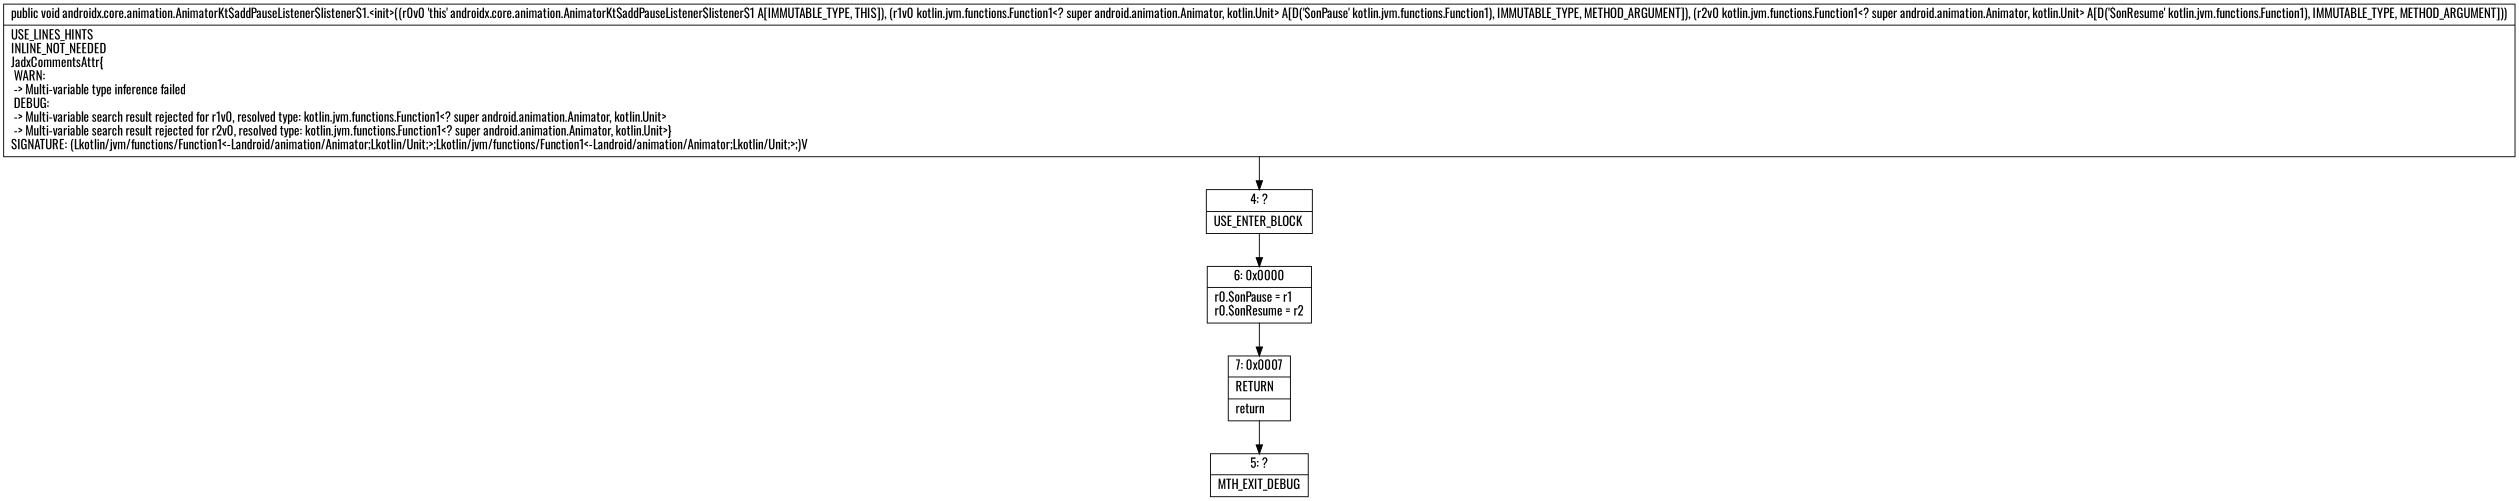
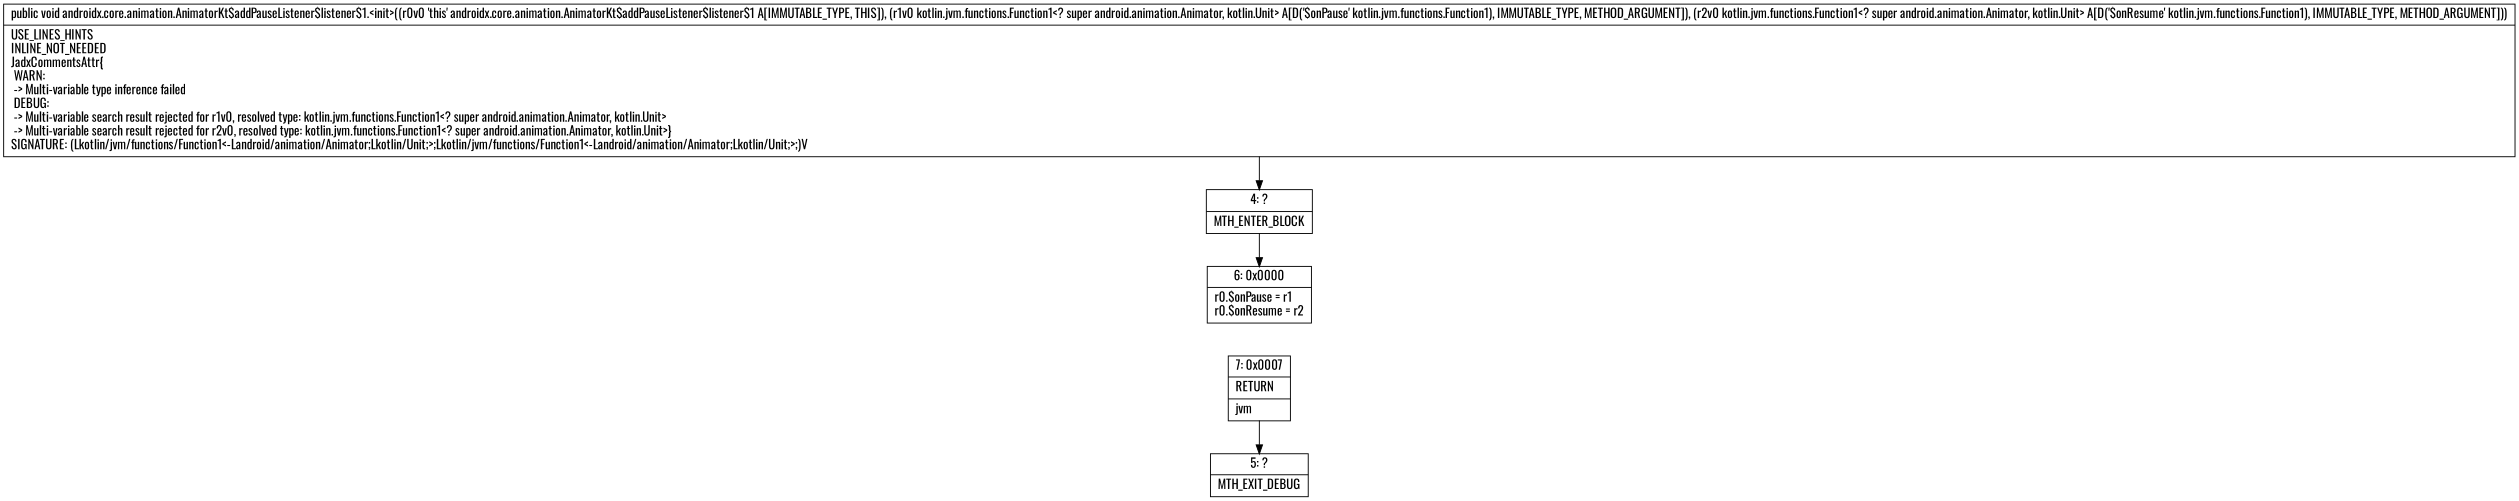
node "4: ?": text "USE_ENTER_BLOCK" -> "MTH_ENTER_BLOCK"
edge "6: 0x0000" -> "7: 0x0007": removed
node "7: 0x0007": text "return" -> "jvm"
